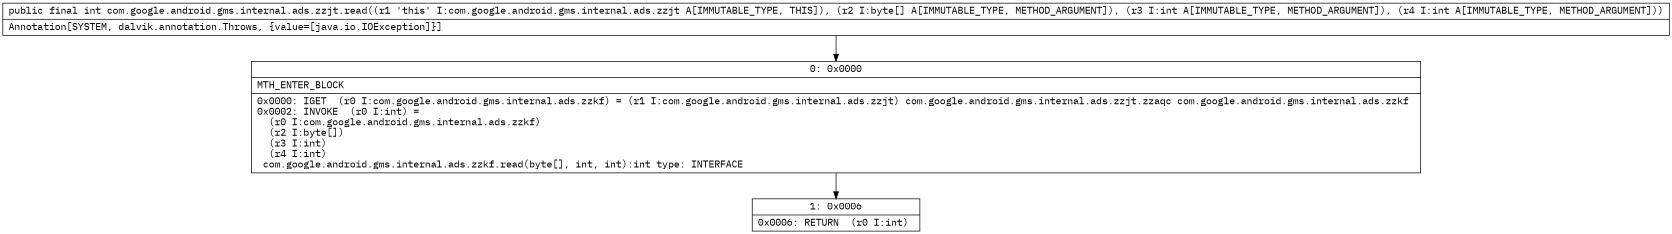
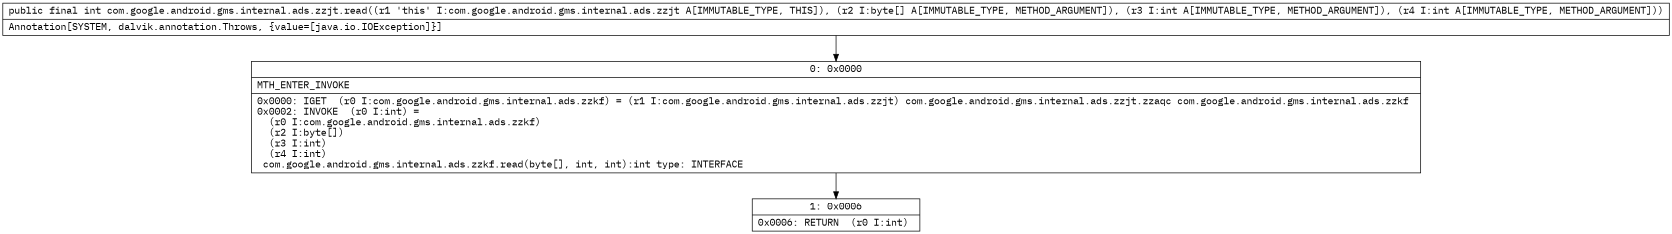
node "0: 0x0000": text "MTH_ENTER_BLOCK" -> "MTH_ENTER_INVOKE"
